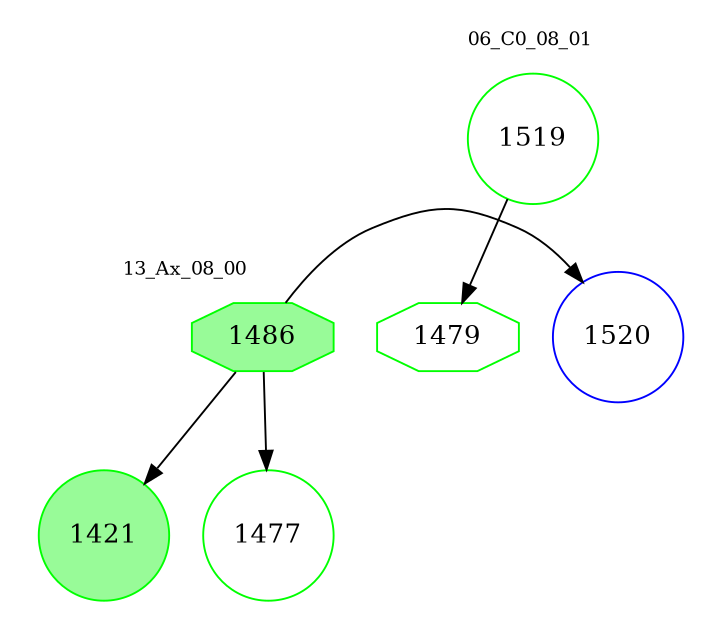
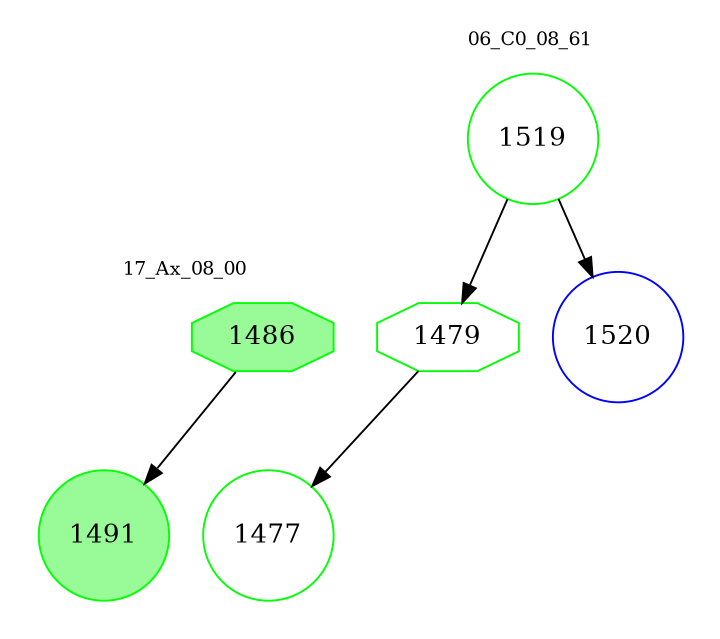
cluster "06_C0_08_01": label "06_C0_08_01" -> "06_C0_08_61"
edge "1486" -> "1520": now "1519" -> "1520"
cluster "13_Ax_08_00": label "13_Ax_08_00" -> "17_Ax_08_00"
edge "1486" -> "1477": now "1479" -> "1477"
node "1421": label "1421" -> "1491"
